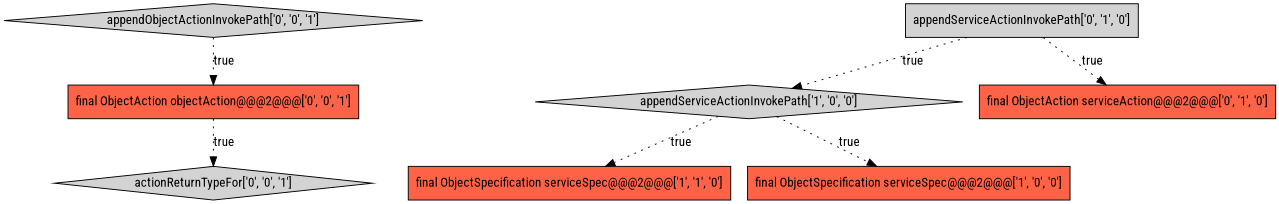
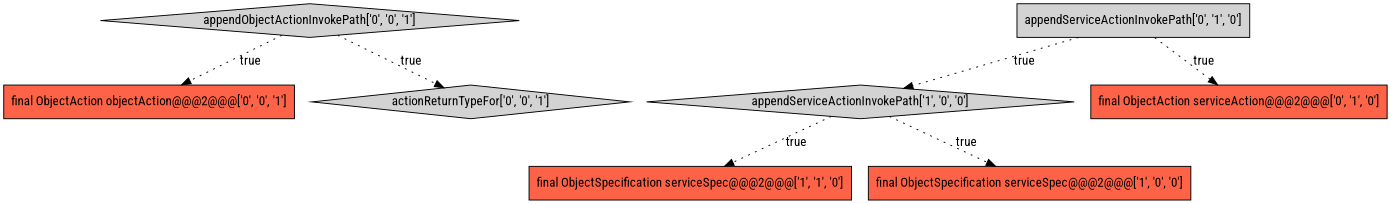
edge "final ObjectAction objectAction@@@2@@@['0', '0', '1']" -> "actionReturnTypeFor['0', '0', '1']": now "appendObjectActionInvokePath['0', '0', '1']" -> "actionReturnTypeFor['0', '0', '1']"
